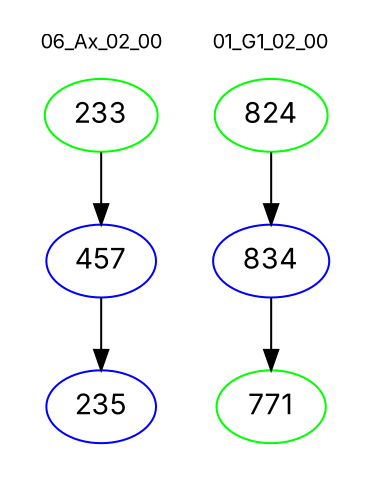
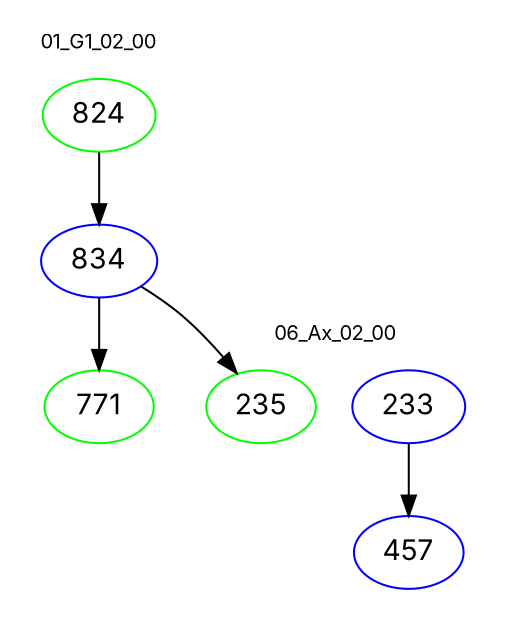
node "233": color green -> blue
edge "457" -> "235": now "834" -> "235"
node "235": color blue -> green
